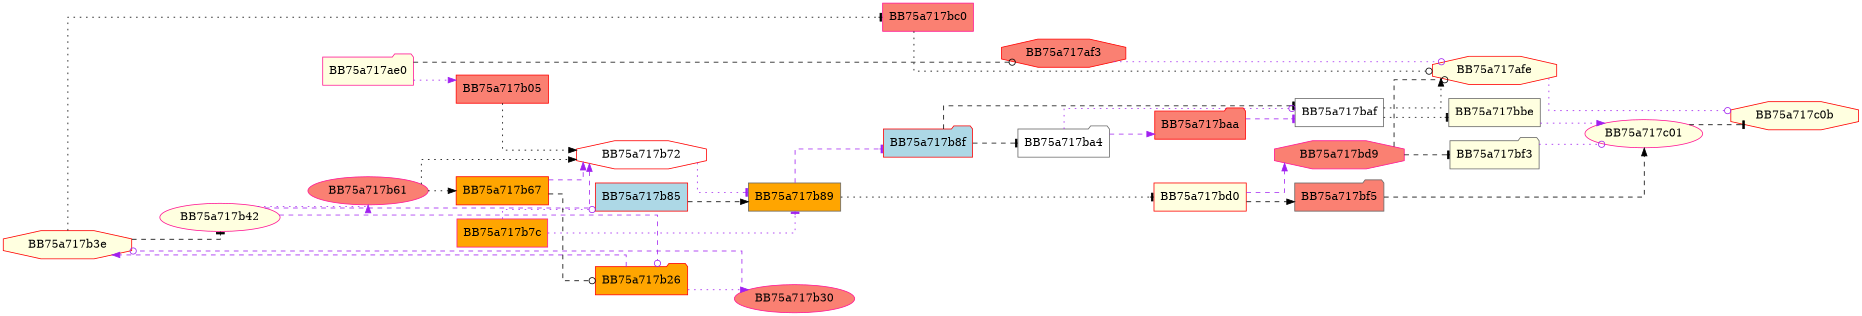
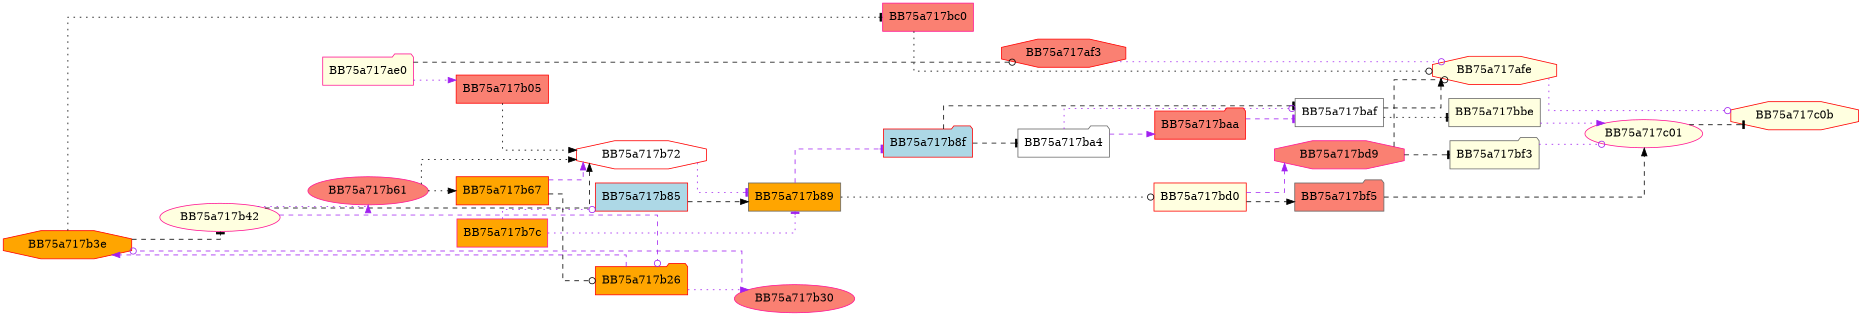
edge "BB75a717baf" -> "BB75a717afe": style dotted -> dashed
edge "BB75a717b89" -> "BB75a717bd0": arrowhead tee -> odot
edge "BB75a717b42" -> "BB75a717b72": color purple -> black
node "BB75a717b3e": fillcolor lightyellow -> orange
